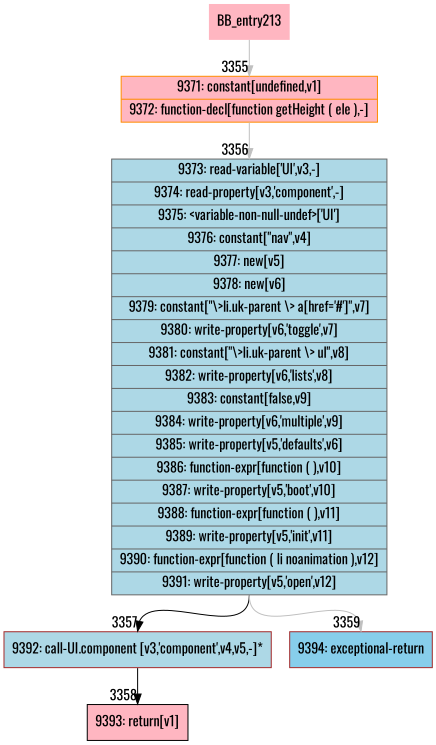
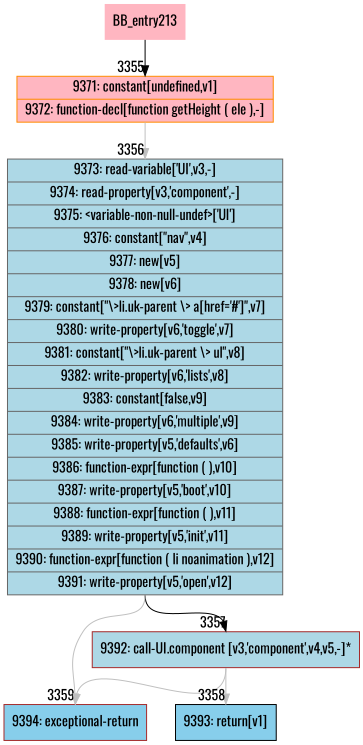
edge "BB_entry213" -> "9371: constant[undefined,v1]": color gray -> black
edge "9392: call-UI.component [v3,'component',v4,v5,-]*" -> "9393: return[v1]": color black -> gray
edge "9392: call-UI.component [v3,'component',v4,v5,-]*" -> "9394: exceptional-return": added
node "9393: return[v1]": fillcolor lightpink -> skyblue
